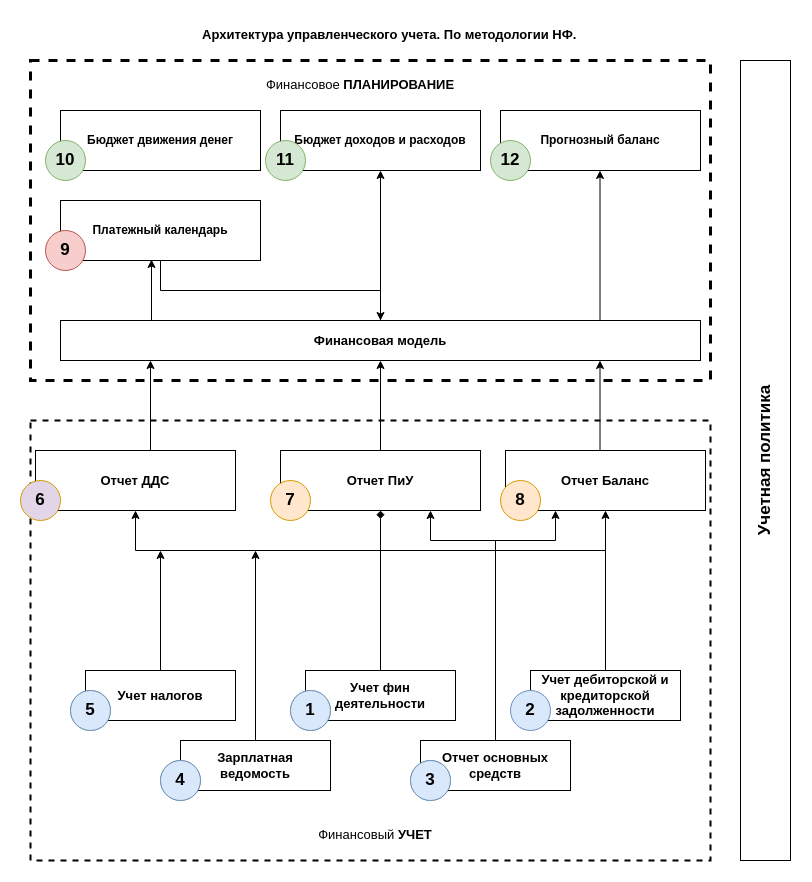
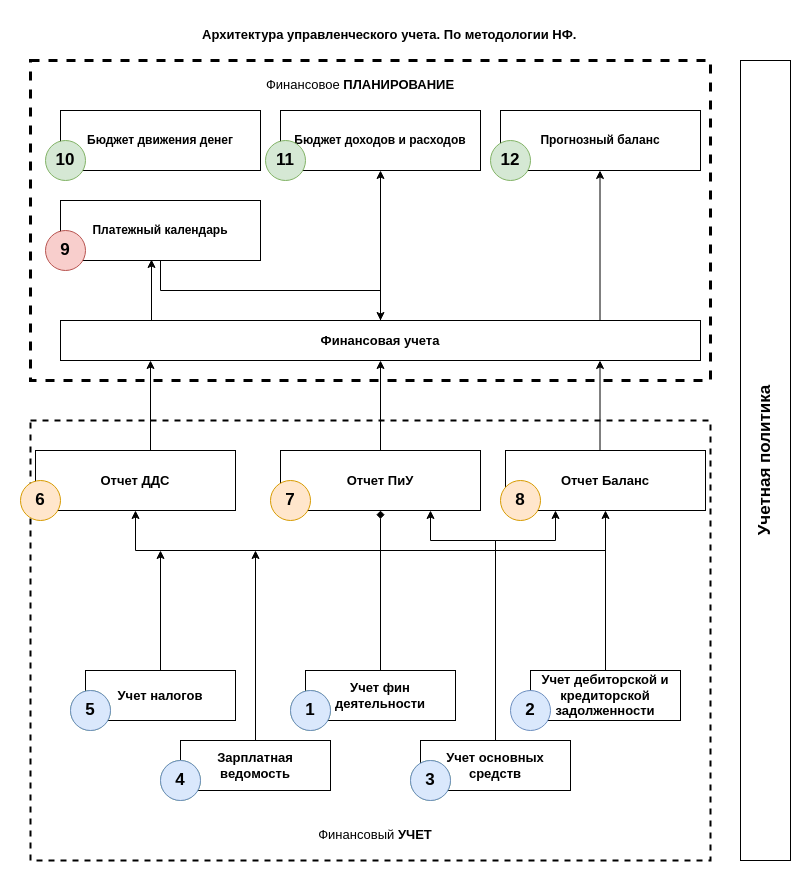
node "Финансовая модель": label "Финансовая модель" -> "Финансовая учета"
node "6": fillcolor #e1d5e7 -> #ffe6cc
node "Отчет основных средств": label "Отчет основных средств" -> "Учет основных средств"
